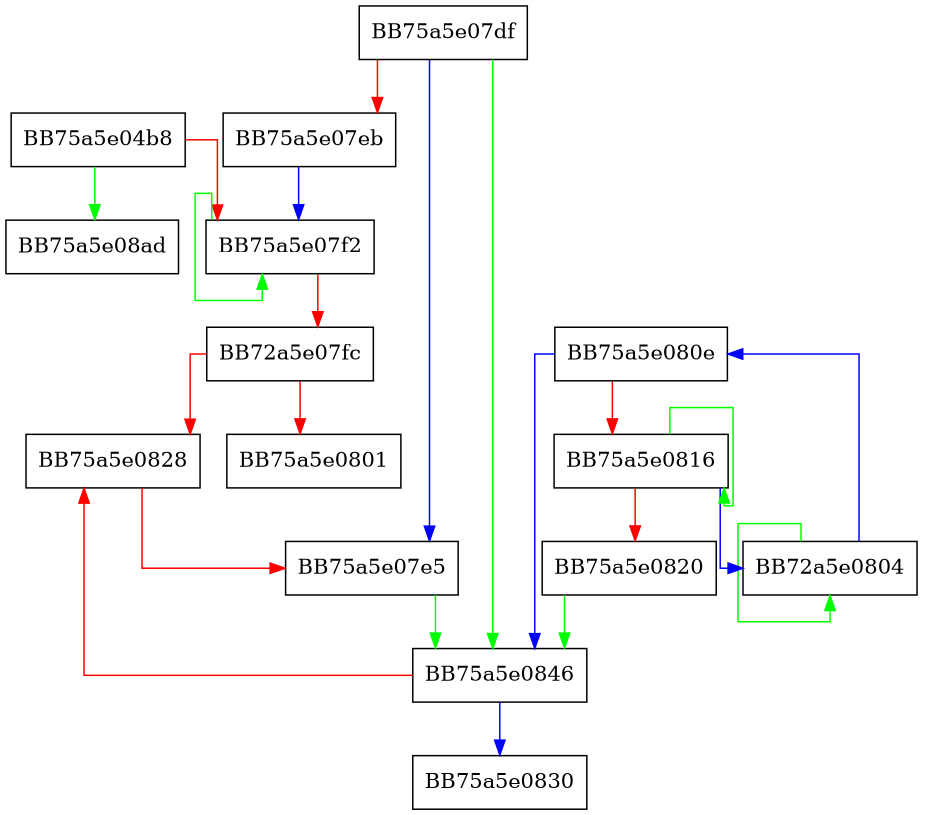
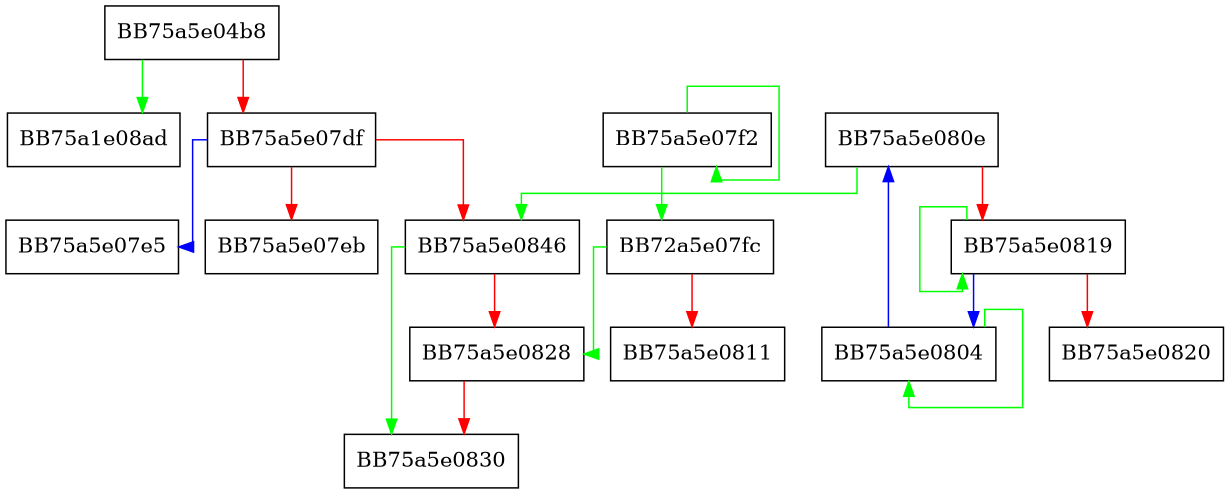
edge "BB75a5e04b8" -> "BB75a5e07f2": now "BB75a5e04b8" -> "BB75a5e07df"
edge "BB75a5e07eb" -> "BB75a5e07f2": removed
node "BB75a5e08ad": label "BB75a5e08ad" -> "BB75a1e08ad"
edge "BB75a5e07f2" -> "BB72a5e07fc": color red -> green
edge "BB75a5e07df" -> "BB75a5e0846": color green -> red
edge "BB72a5e07fc" -> "BB75a5e0828": color red -> green
node "BB75a5e0801": label "BB75a5e0801" -> "BB75a5e0811"
node "BB75a5e0816": label "BB75a5e0816" -> "BB75a5e0819"
edge "BB75a5e080e" -> "BB75a5e0846": color blue -> green
edge "BB75a5e0828" -> "BB75a5e07e5": now "BB75a5e0828" -> "BB75a5e0830"
node "BB72a5e0804": label "BB72a5e0804" -> "BB75a5e0804"
edge "BB75a5e07e5" -> "BB75a5e0846": removed
edge "BB75a5e0820" -> "BB75a5e0846": removed
edge "BB75a5e0846" -> "BB75a5e0830": color blue -> green
